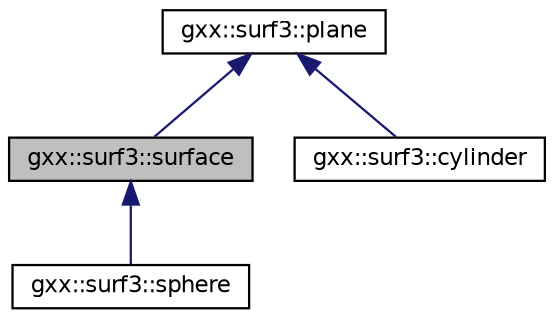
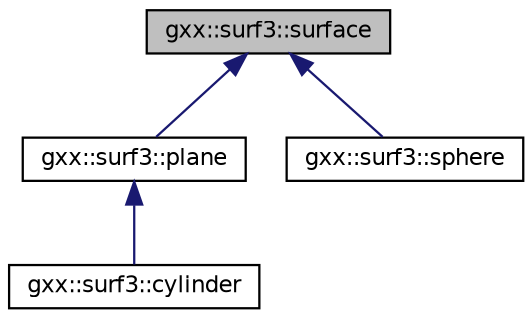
edge "gxx::surf3::surface" -> "gxx::surf3::plane": reversed
